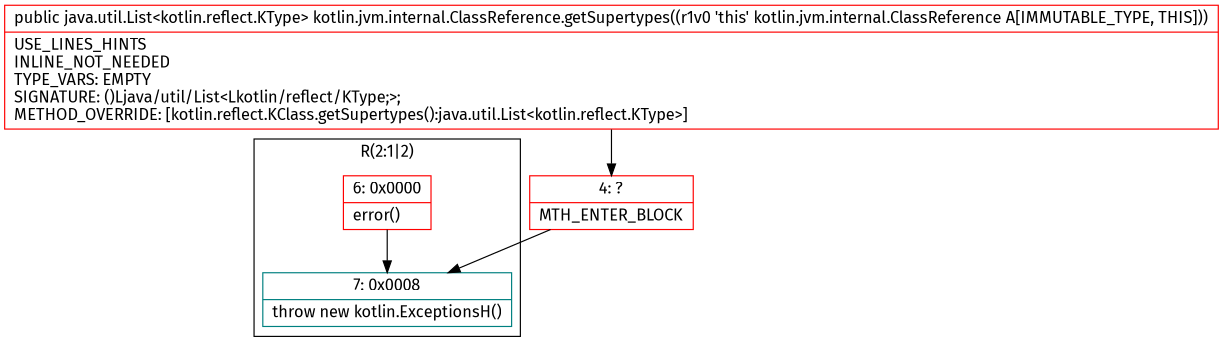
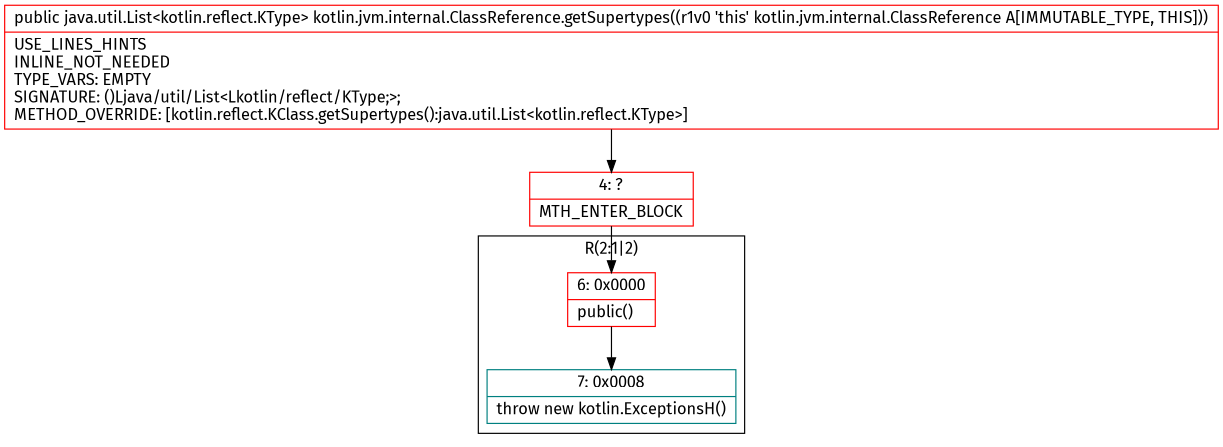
node "6: 0x0000": text "error()" -> "public()"
edge "4: ?" -> "7: 0x0008": now "4: ?" -> "6: 0x0000"
